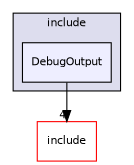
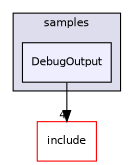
cluster "include": label "include" -> "samples"
